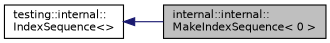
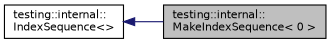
node "internal::internal:: MakeIndexSequence< 0 >": label "internal::internal:: MakeIndexSequence< 0 >" -> "testing::internal:: MakeIndexSequence< 0 >"
